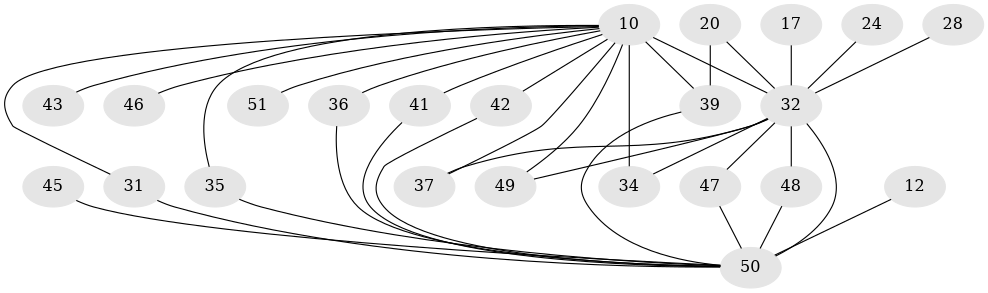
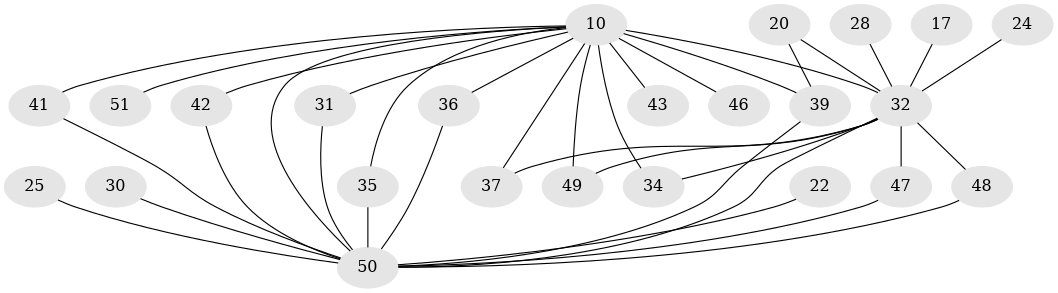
edge "10" -- "50": added
node "45": label "45" -> "25"
node "30": added
node "12": label "12" -> "22"
